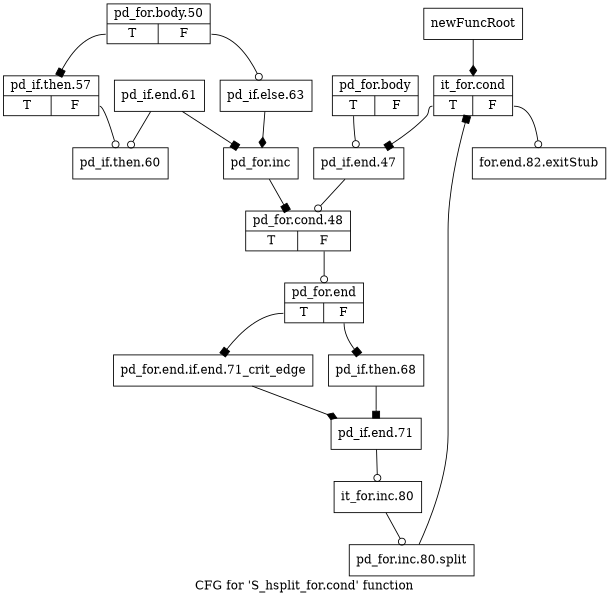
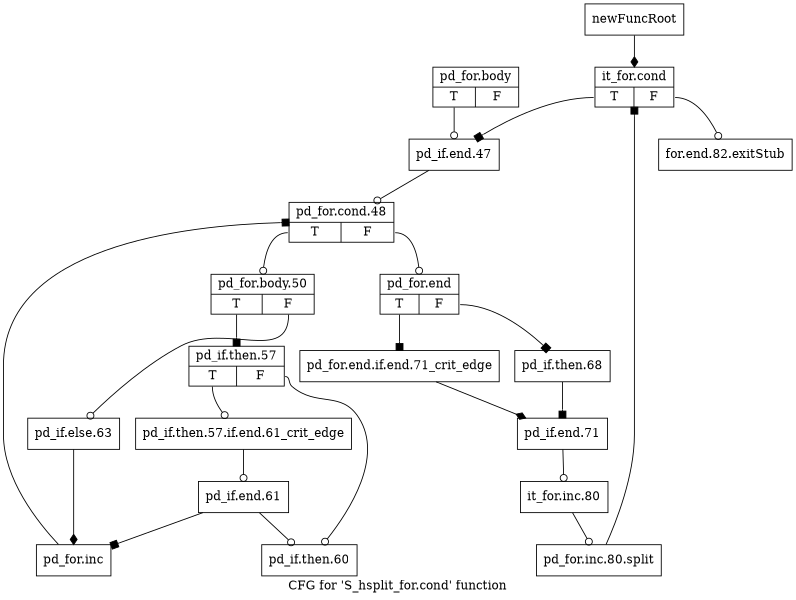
edge "pd_for.cond.48" -> "pd_for.body.50": added
node "pd_if.then.57.if.end.61_crit_edge": added
